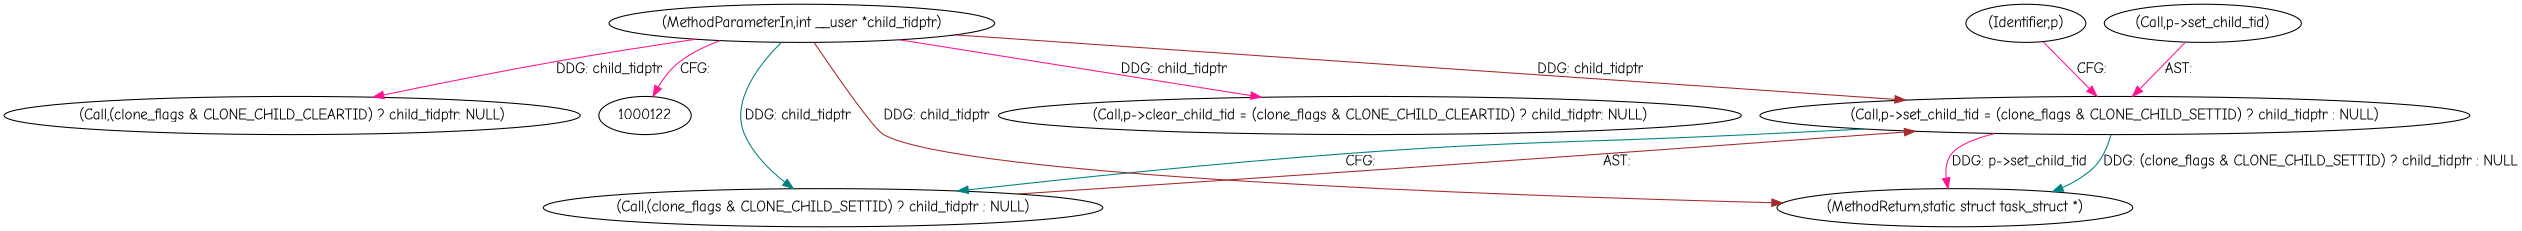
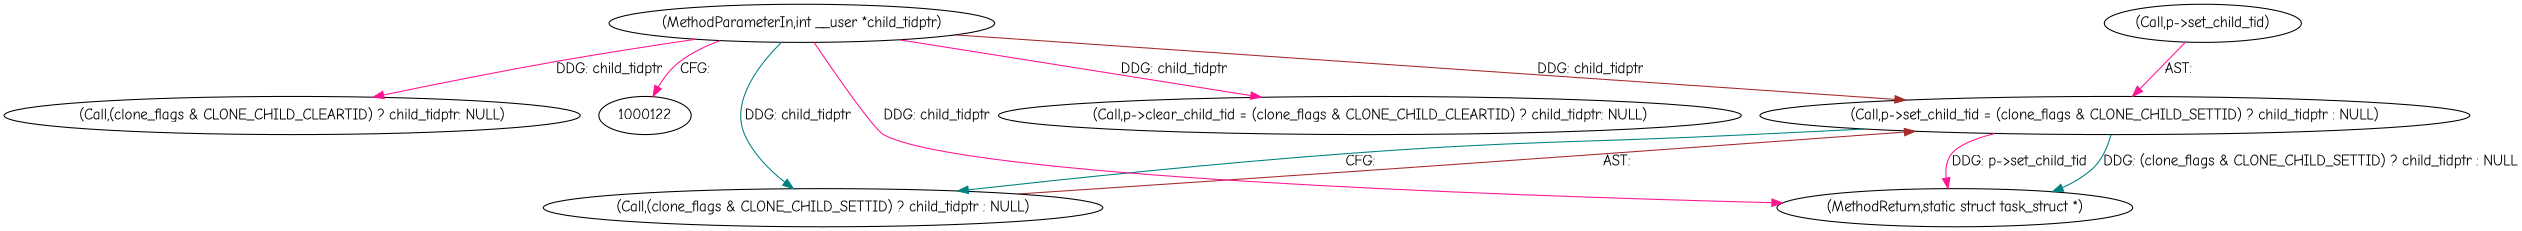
node "(Identifier,p)": removed
edge "(MethodParameterIn,int __user *child_tidptr)" -> "(MethodReturn,static struct task_struct *)": color brown -> deeppink
